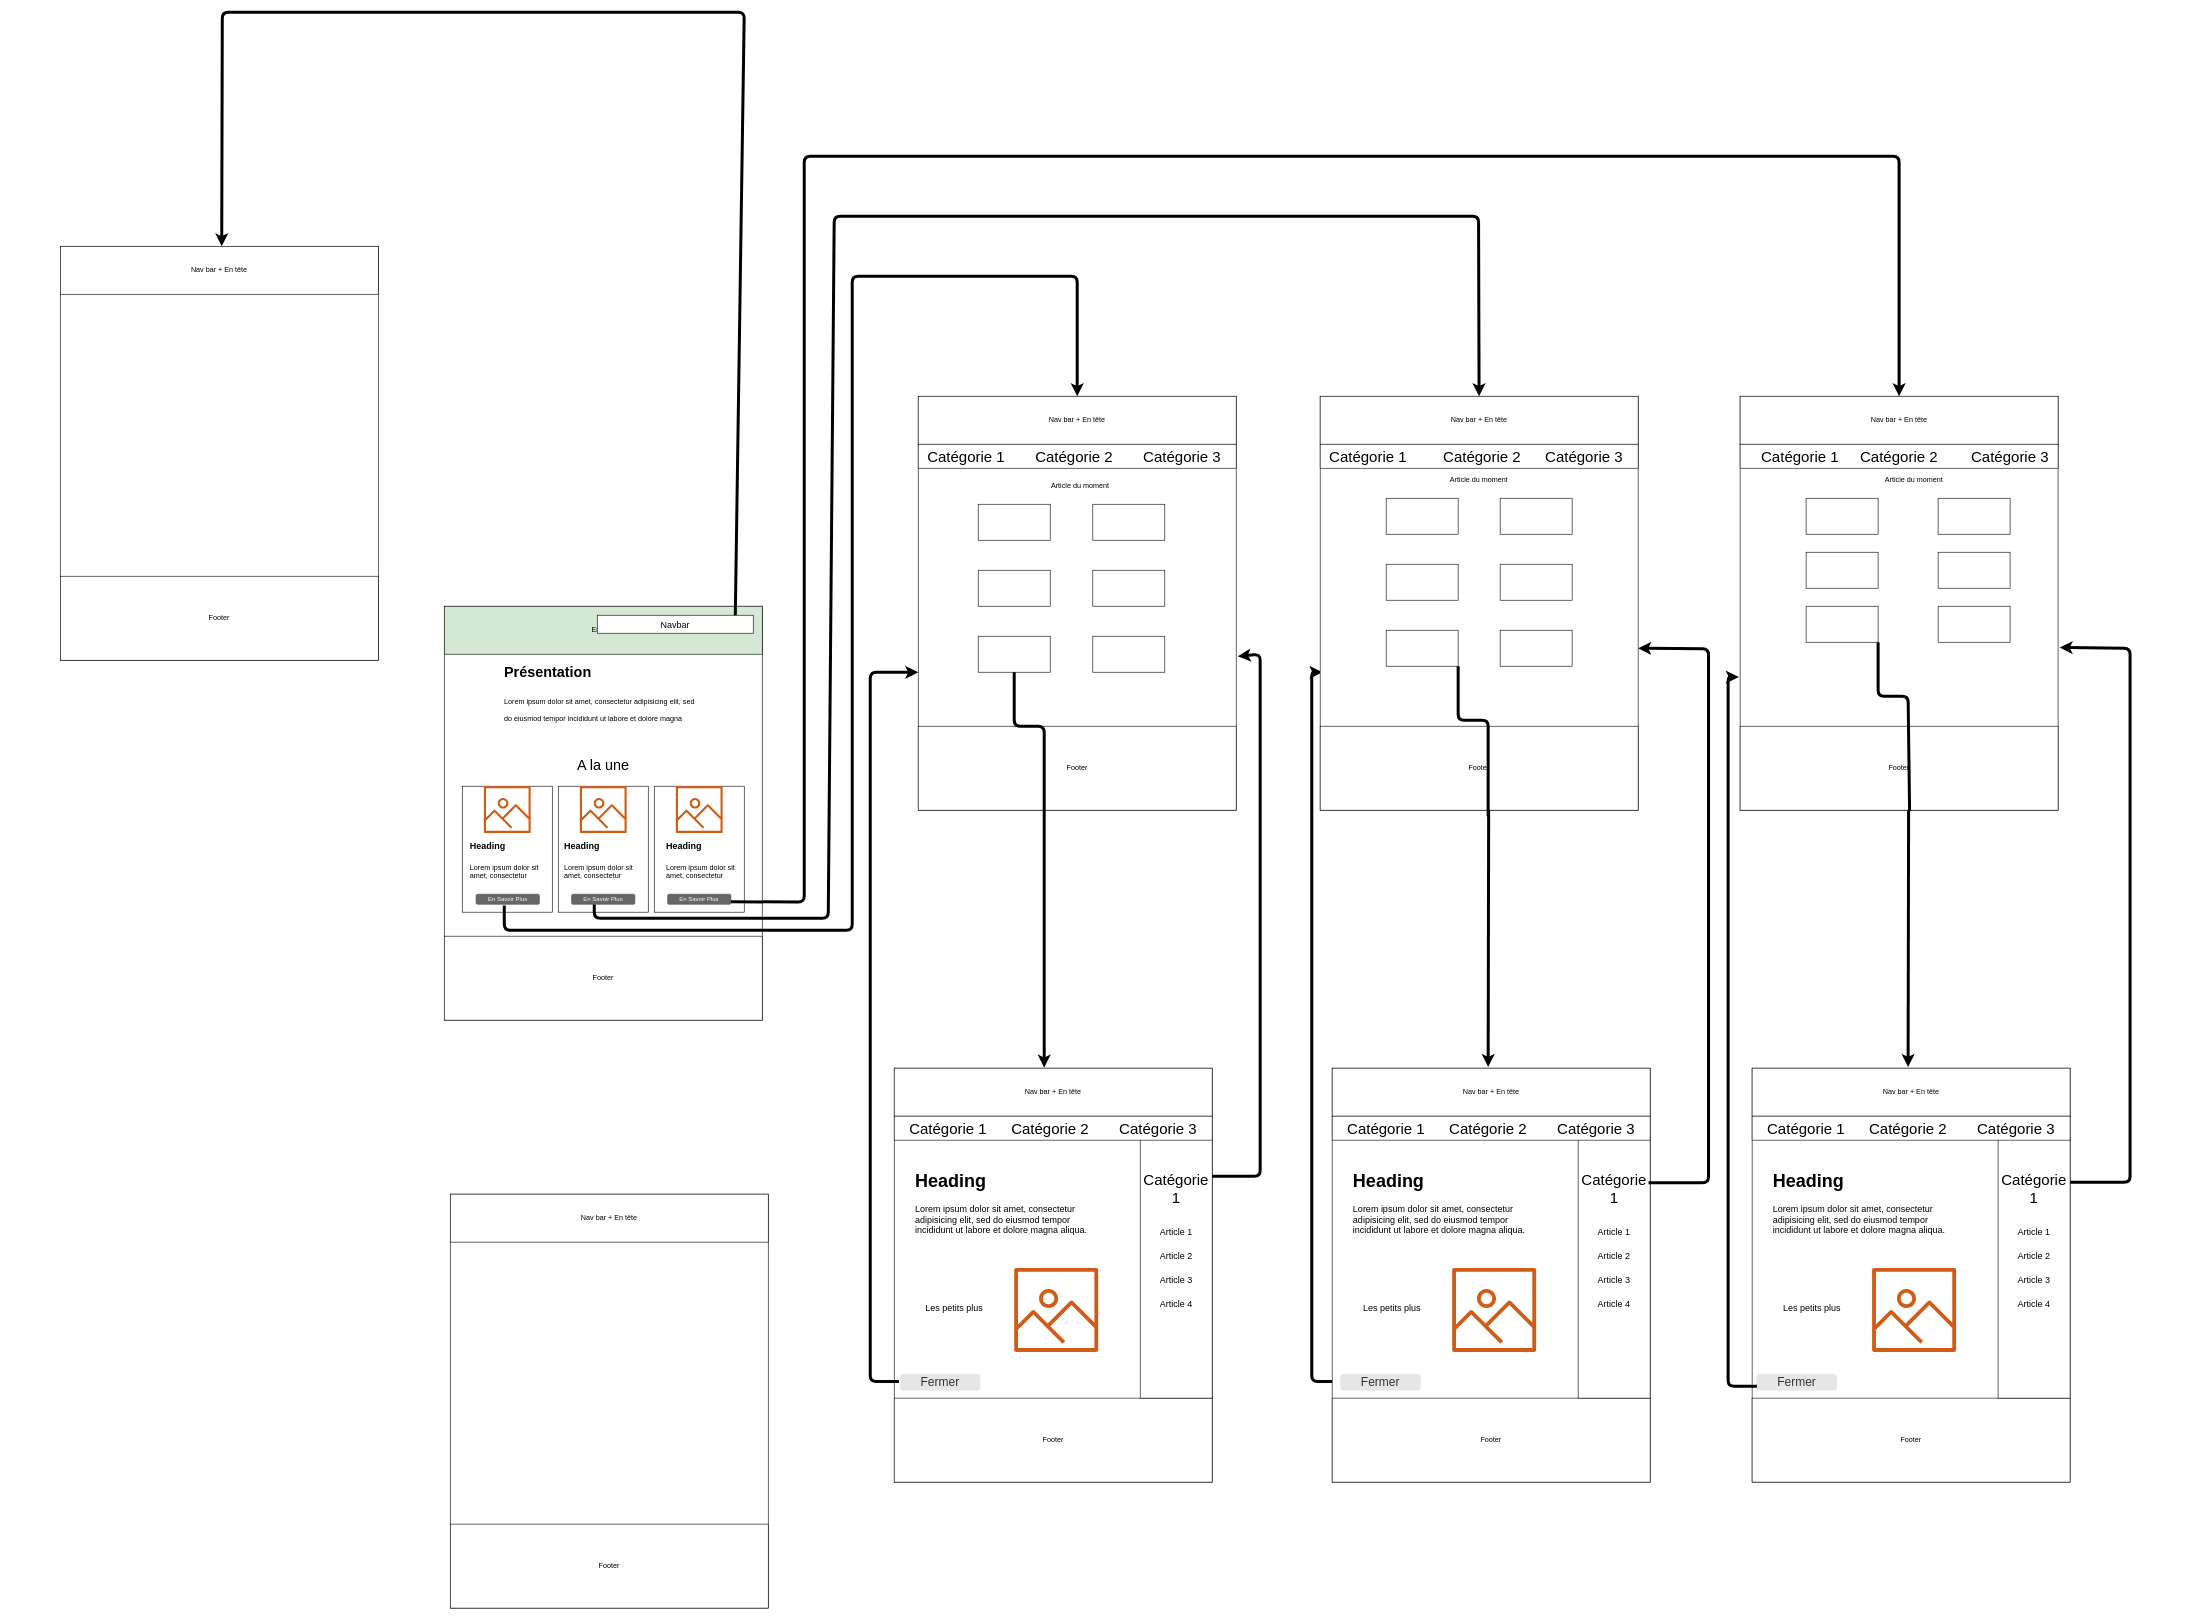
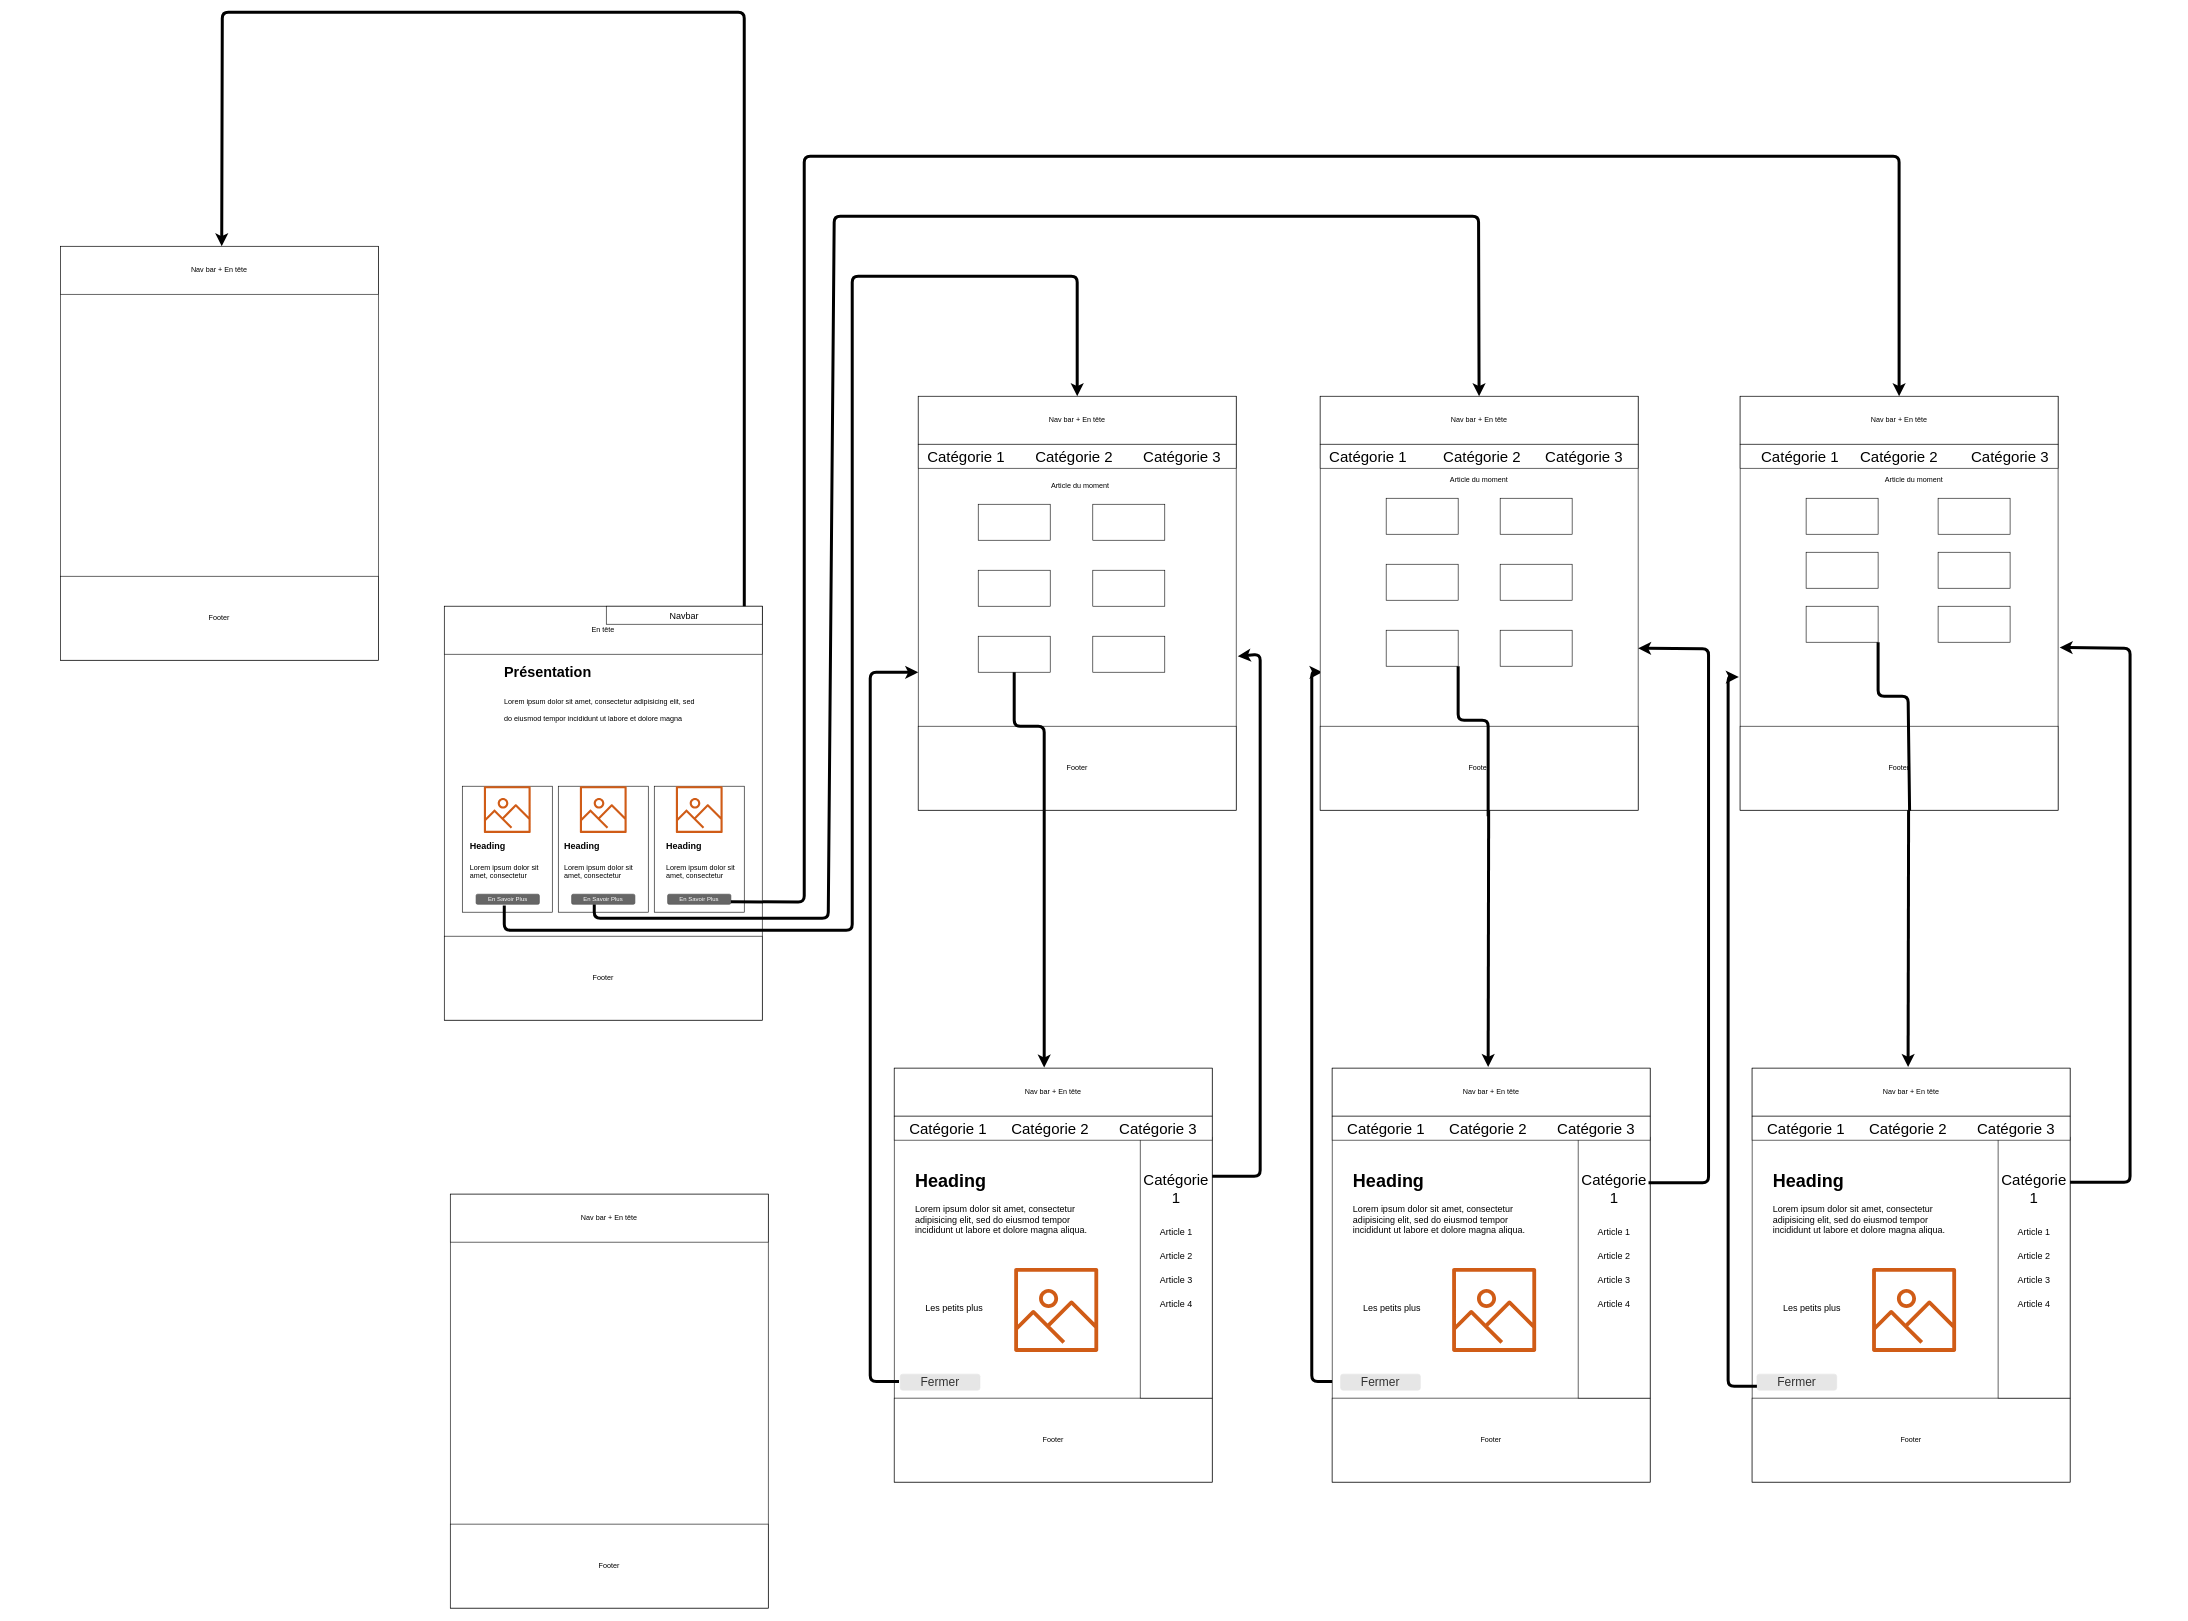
node "Navbar": moved (675, 624) -> (684, 615)
node "En tête": fillcolor #d5e8d4 -> #ffffff
node "A la une": removed
